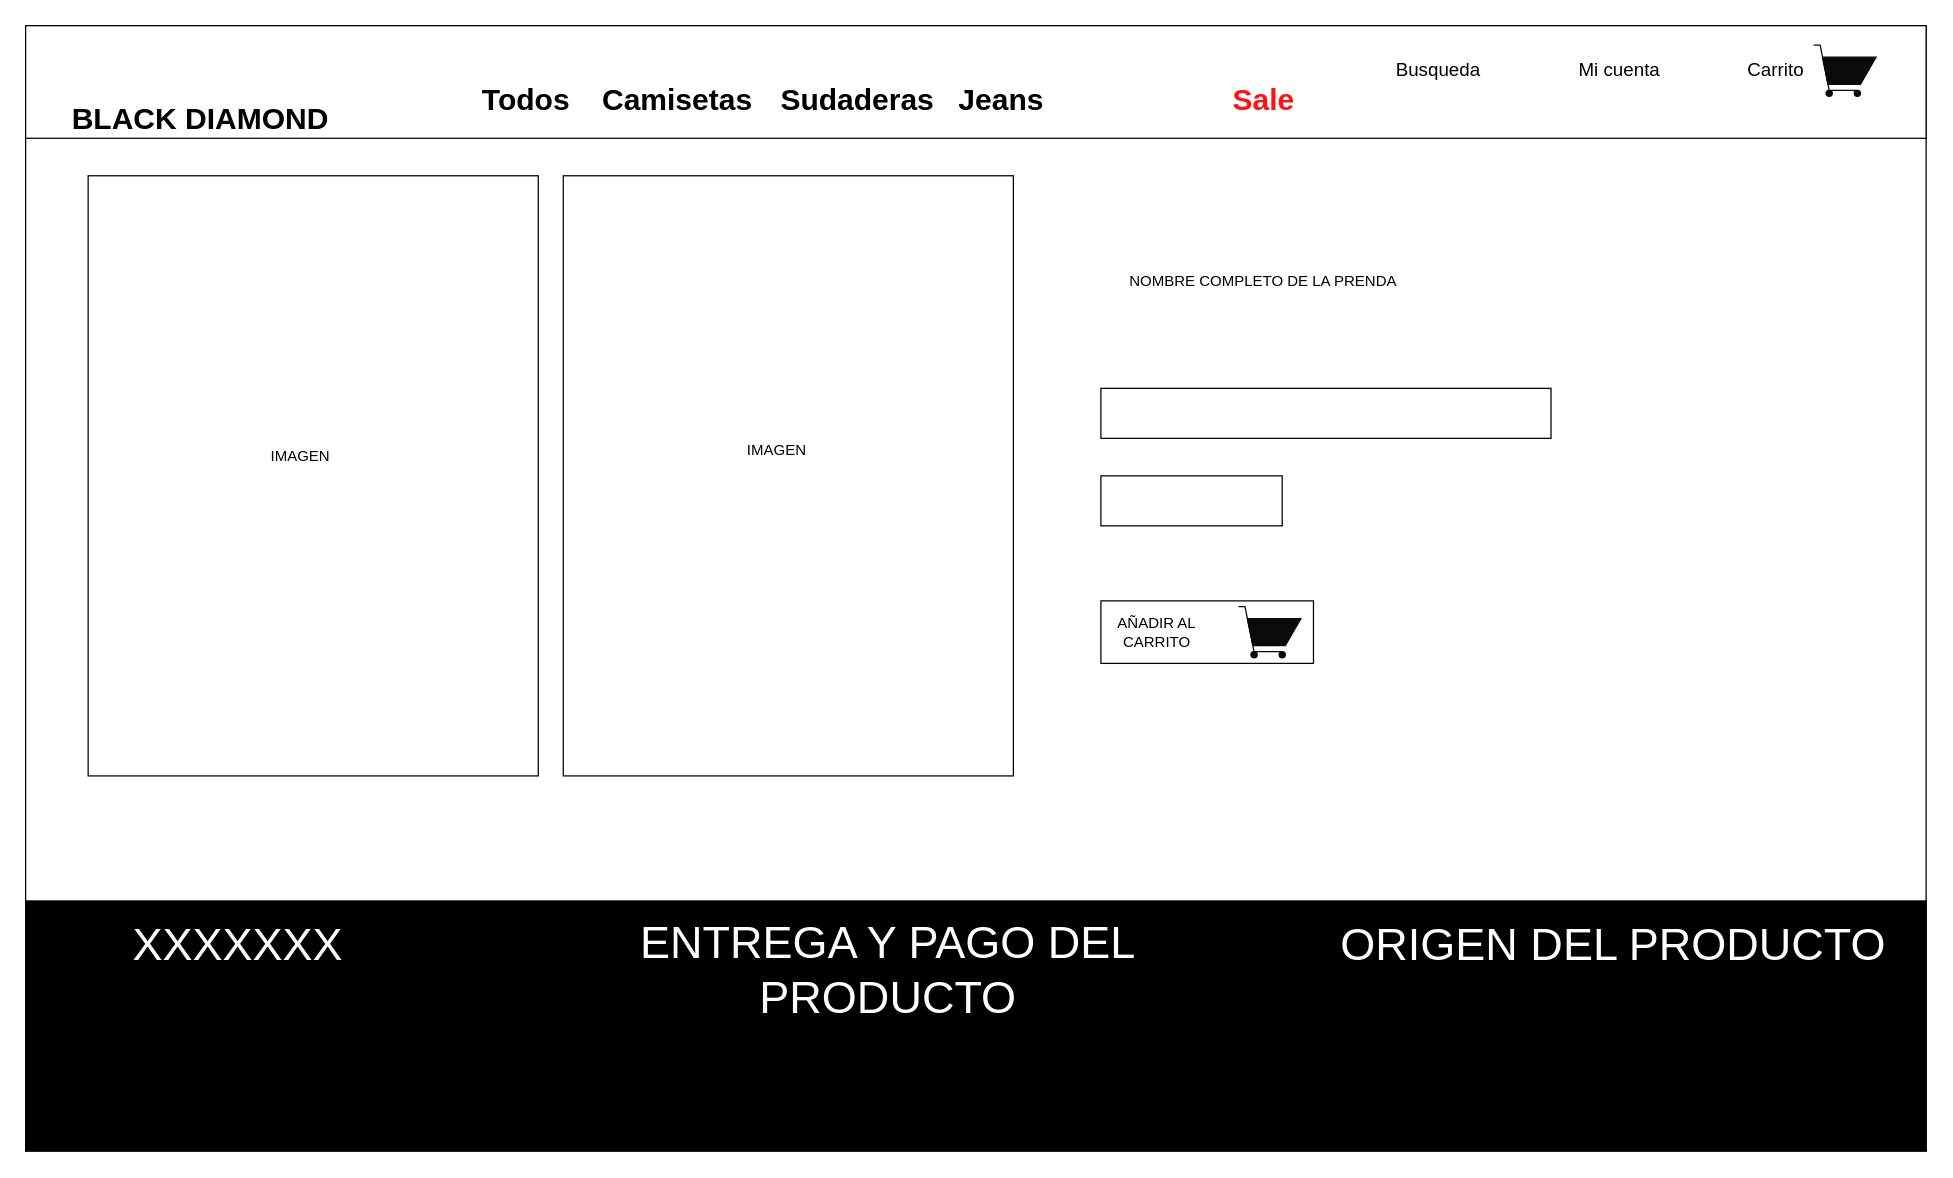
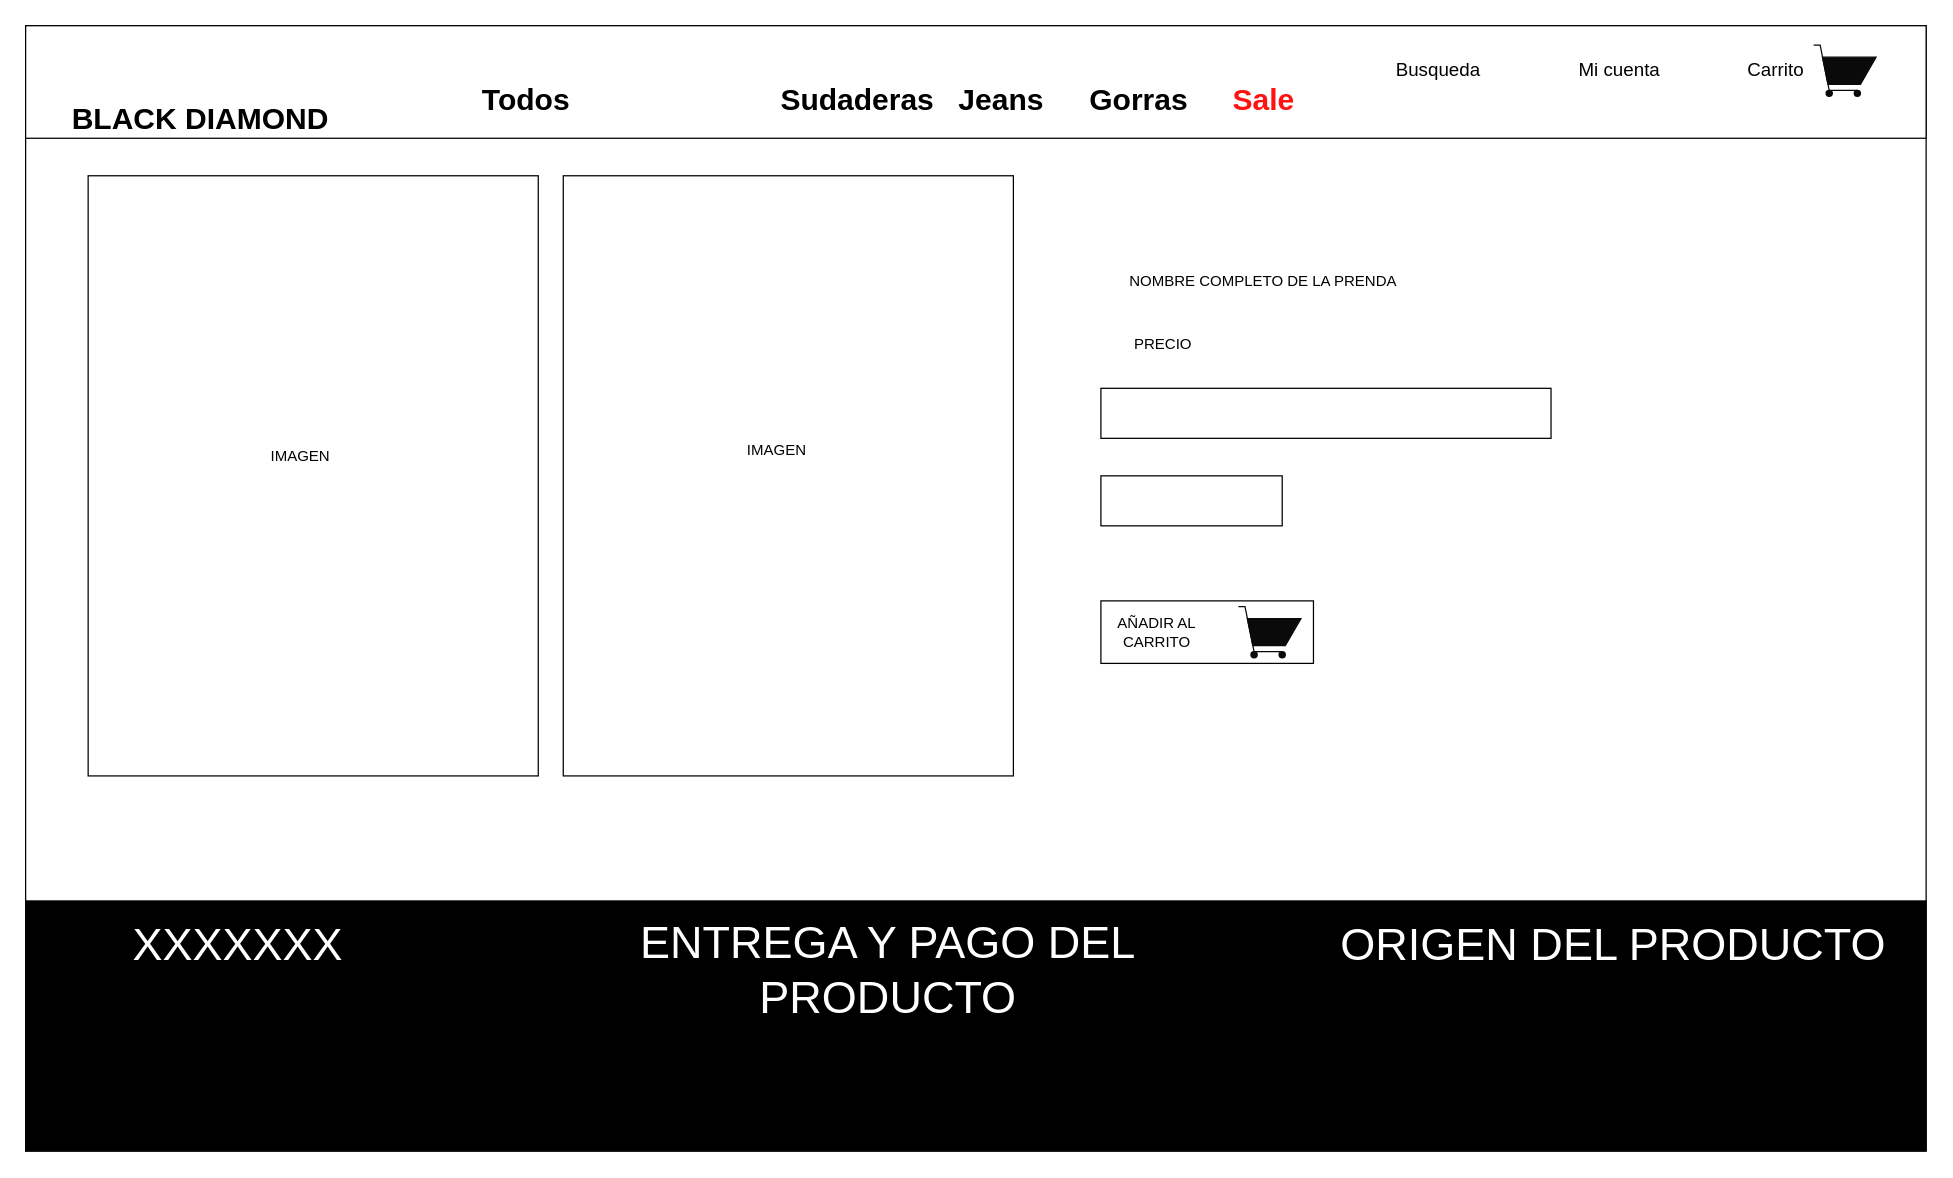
node "Camisetas": removed
node "Gorras": added
node "PRECIO": added
